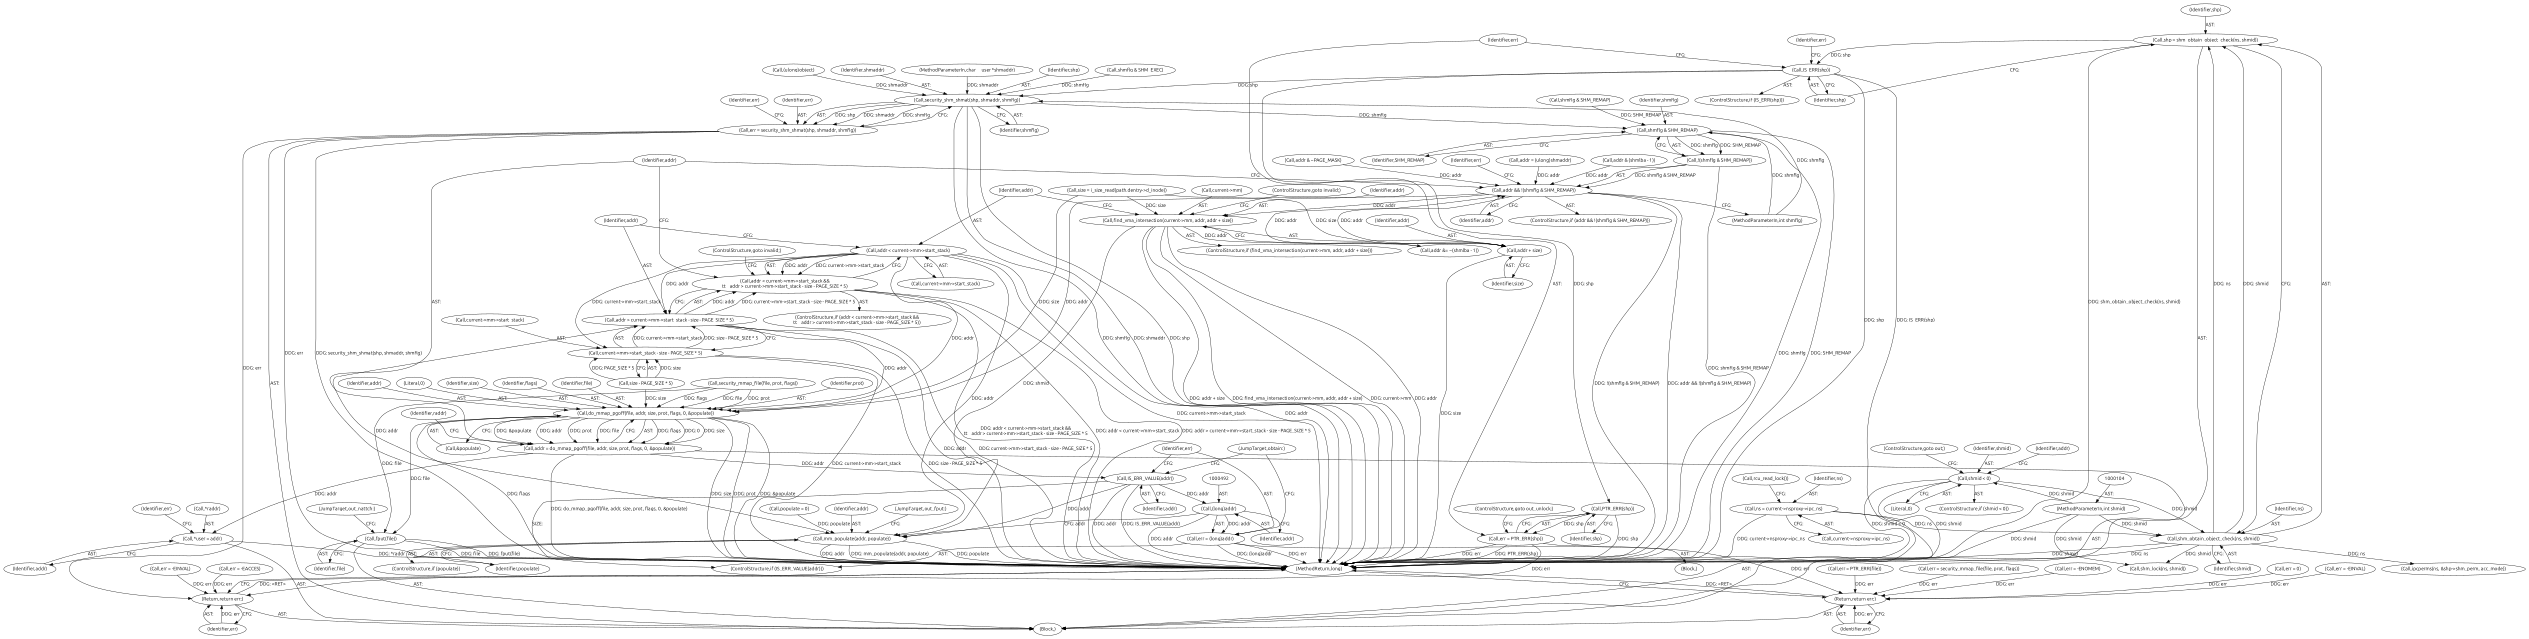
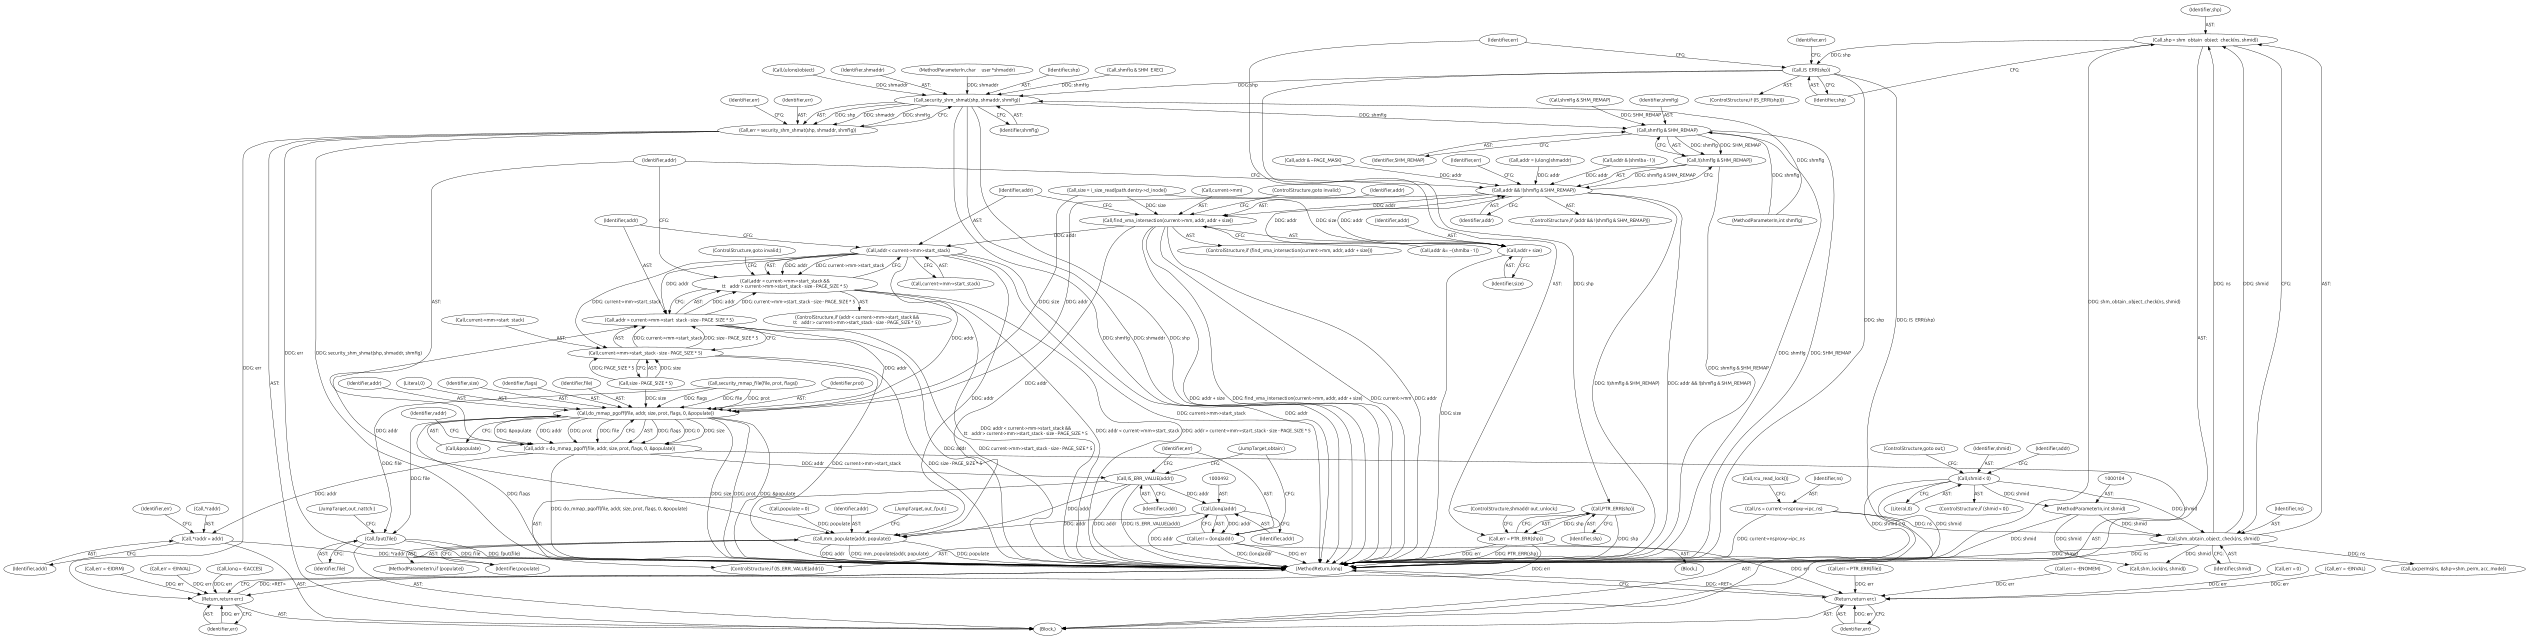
edge "(Call,addr && !(shmflg & SHM_REMAP))" -> "(MethodParameterIn,int shmflg)": now "(Call,addr && !(shmflg & SHM_REMAP))" -> "(Call,!(shmflg & SHM_REMAP))"
edge "(Call,find_vma_intersection(current->mm, addr, addr + size))" -> "(Call,addr &= ~(shmlba - 1))": now "(Call,find_vma_intersection(current->mm, addr, addr + size))" -> "(Call,addr < current->mm->start_stack)"
edge "(Call,find_vma_intersection(current->mm, addr, addr + size))" -> "(Call,mm_populate(addr, populate))": label "DDG: shmid" -> "DDG: addr"
edge "(MethodParameterIn,int shmid)" -> "(Call,shmid < 0)": reversed
node "(ControlStructure,goto out_unlock;)": label "(ControlStructure,goto out_unlock;)" -> "(ControlStructure,shmaddr out_unlock;)"
edge "(Call,IS_ERR_VALUE(addr))" -> "(ControlStructure,if (IS_ERR_VALUE(addr)))": label "SIZE: " -> "AST: "
edge "(Call,(long)addr)" -> "(Call,mm_populate(addr, populate))": label "CFG: addr" -> "DDG: addr"
edge "(Call,err = (long)addr)" -> "(Call,(long)addr)": added, label "CFG:"
node "(Call,*user = addr)": label "(Call,*user = addr)" -> "(Call,*raddr = addr)"
node "(Call,current->nsproxy->ipc_ns)": removed
node "(Call,err = -EIDRM)": added
node "(Call,err = -EACCES)": label "(Call,err = -EACCES)" -> "(Call,long = -EACCES)"
node "(ControlStructure,if (populate))": label "(ControlStructure,if (populate))" -> "(MethodParameterIn,if (populate))"
node "(Call,err = security_mmap_file(file, prot, flags))": removed
